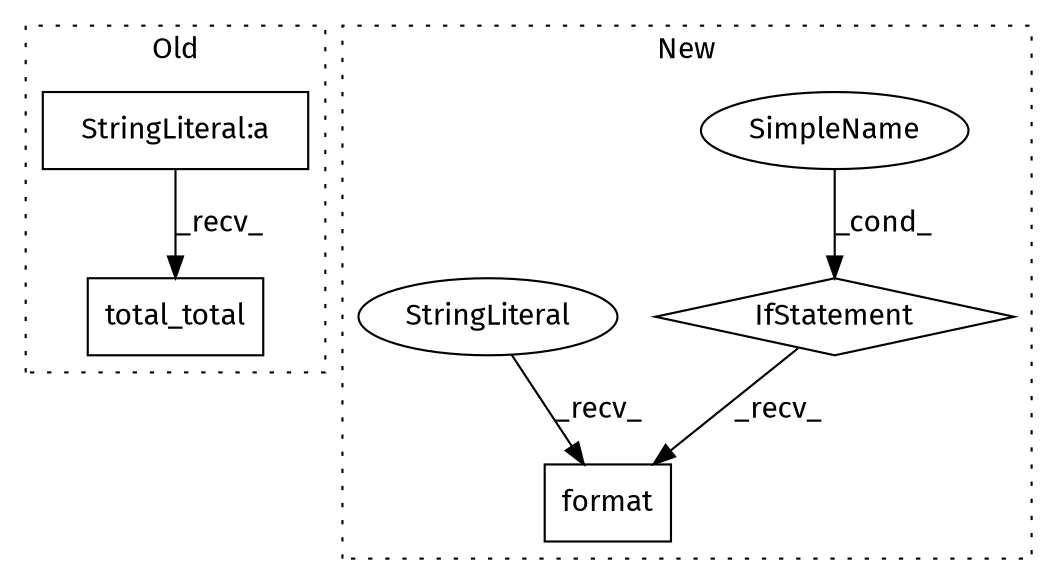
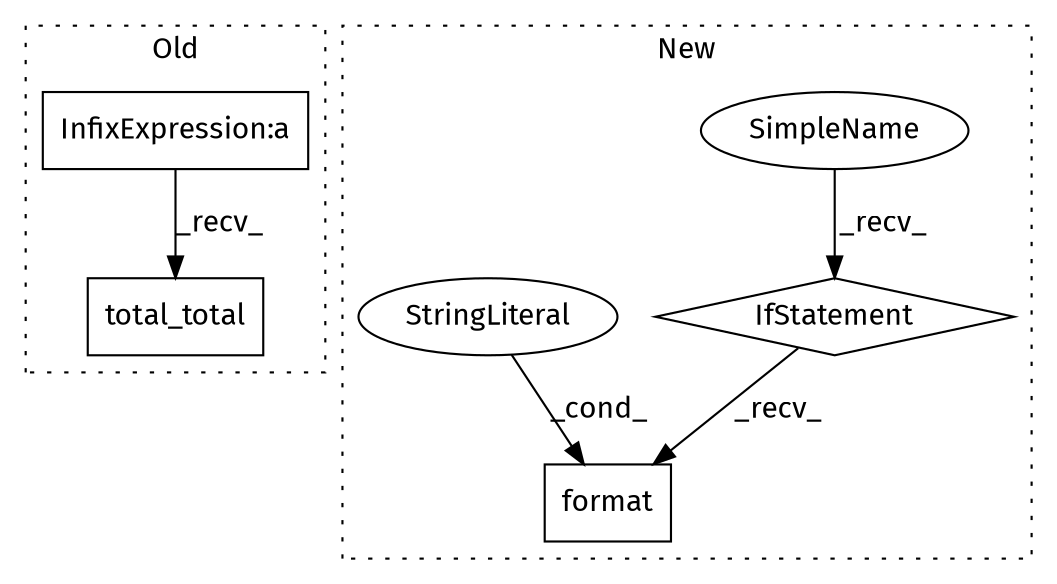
node "StringLiteral:a": label "StringLiteral:a" -> "InfixExpression:a"
edge "SimpleName" -> "IfStatement": label "_cond_" -> "_recv_"
edge "StringLiteral" -> "format": label "_recv_" -> "_cond_"
